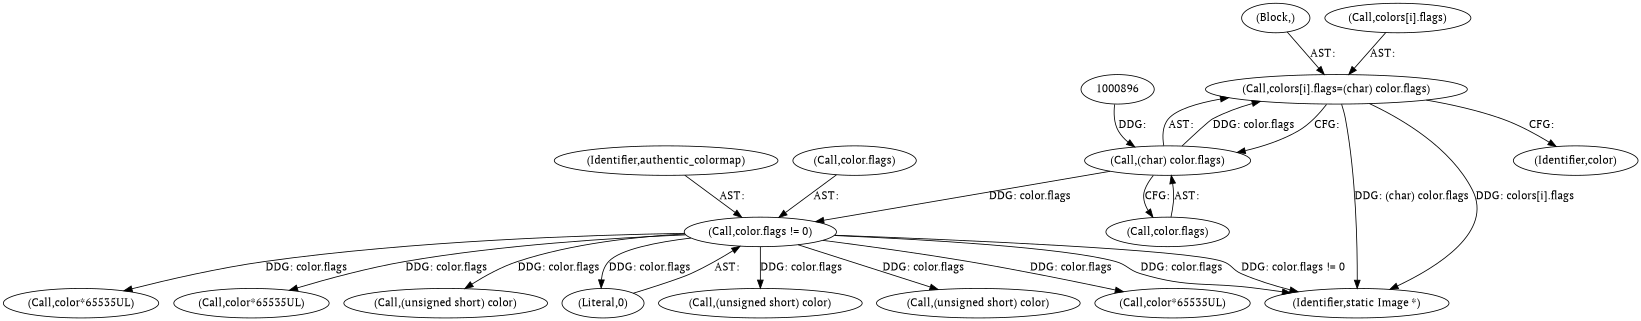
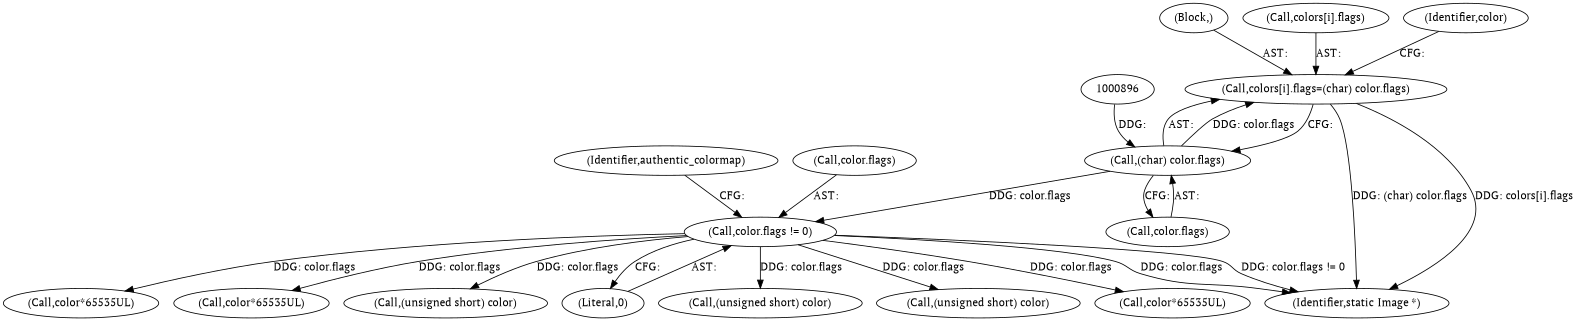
edge "(Call,colors[i].flags=(char) color.flags)" -> "(Identifier,color)": reversed
edge "(Identifier,authentic_colormap)" -> "(Call,color.flags != 0)": label "AST: " -> "CFG: "
edge "(Call,color.flags != 0)" -> "(Literal,0)": label "DDG: color.flags" -> "CFG: "
